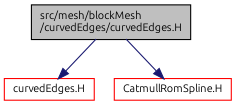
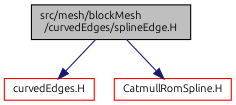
node "src/mesh/blockMesh /curvedEdges/curvedEdges.H": label "src/mesh/blockMesh /curvedEdges/curvedEdges.H" -> "src/mesh/blockMesh /curvedEdges/splineEdge.H"
